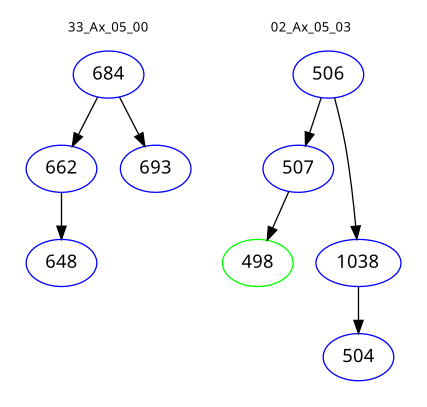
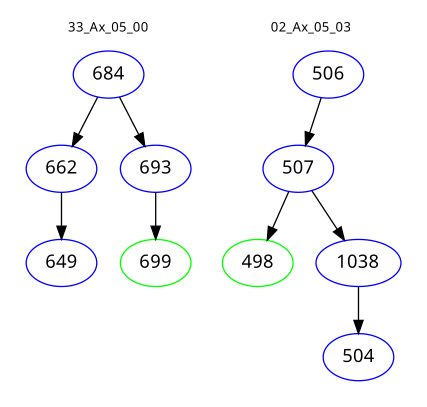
edge "506" -> "1038": now "507" -> "1038"
node "648": label "648" -> "649"
node "699": added
